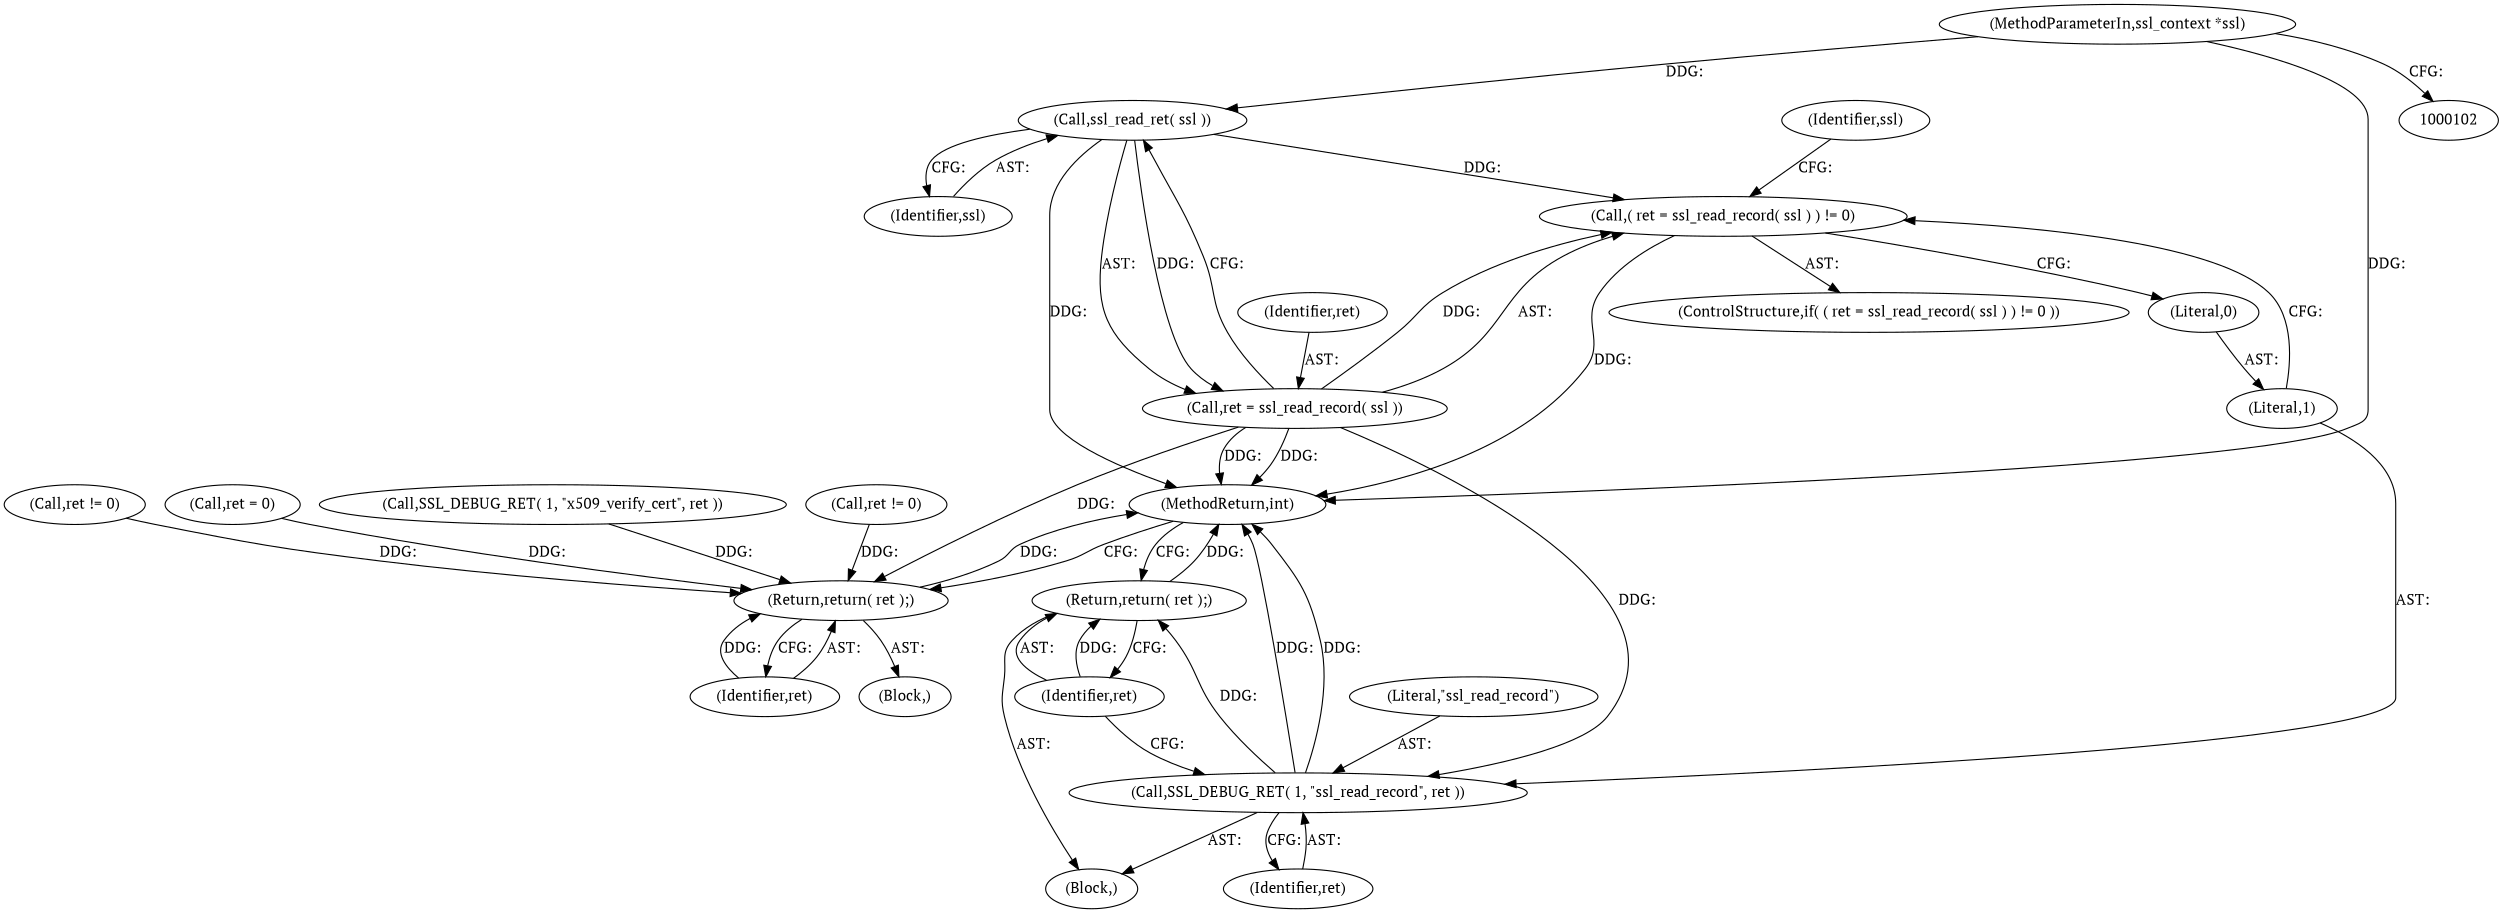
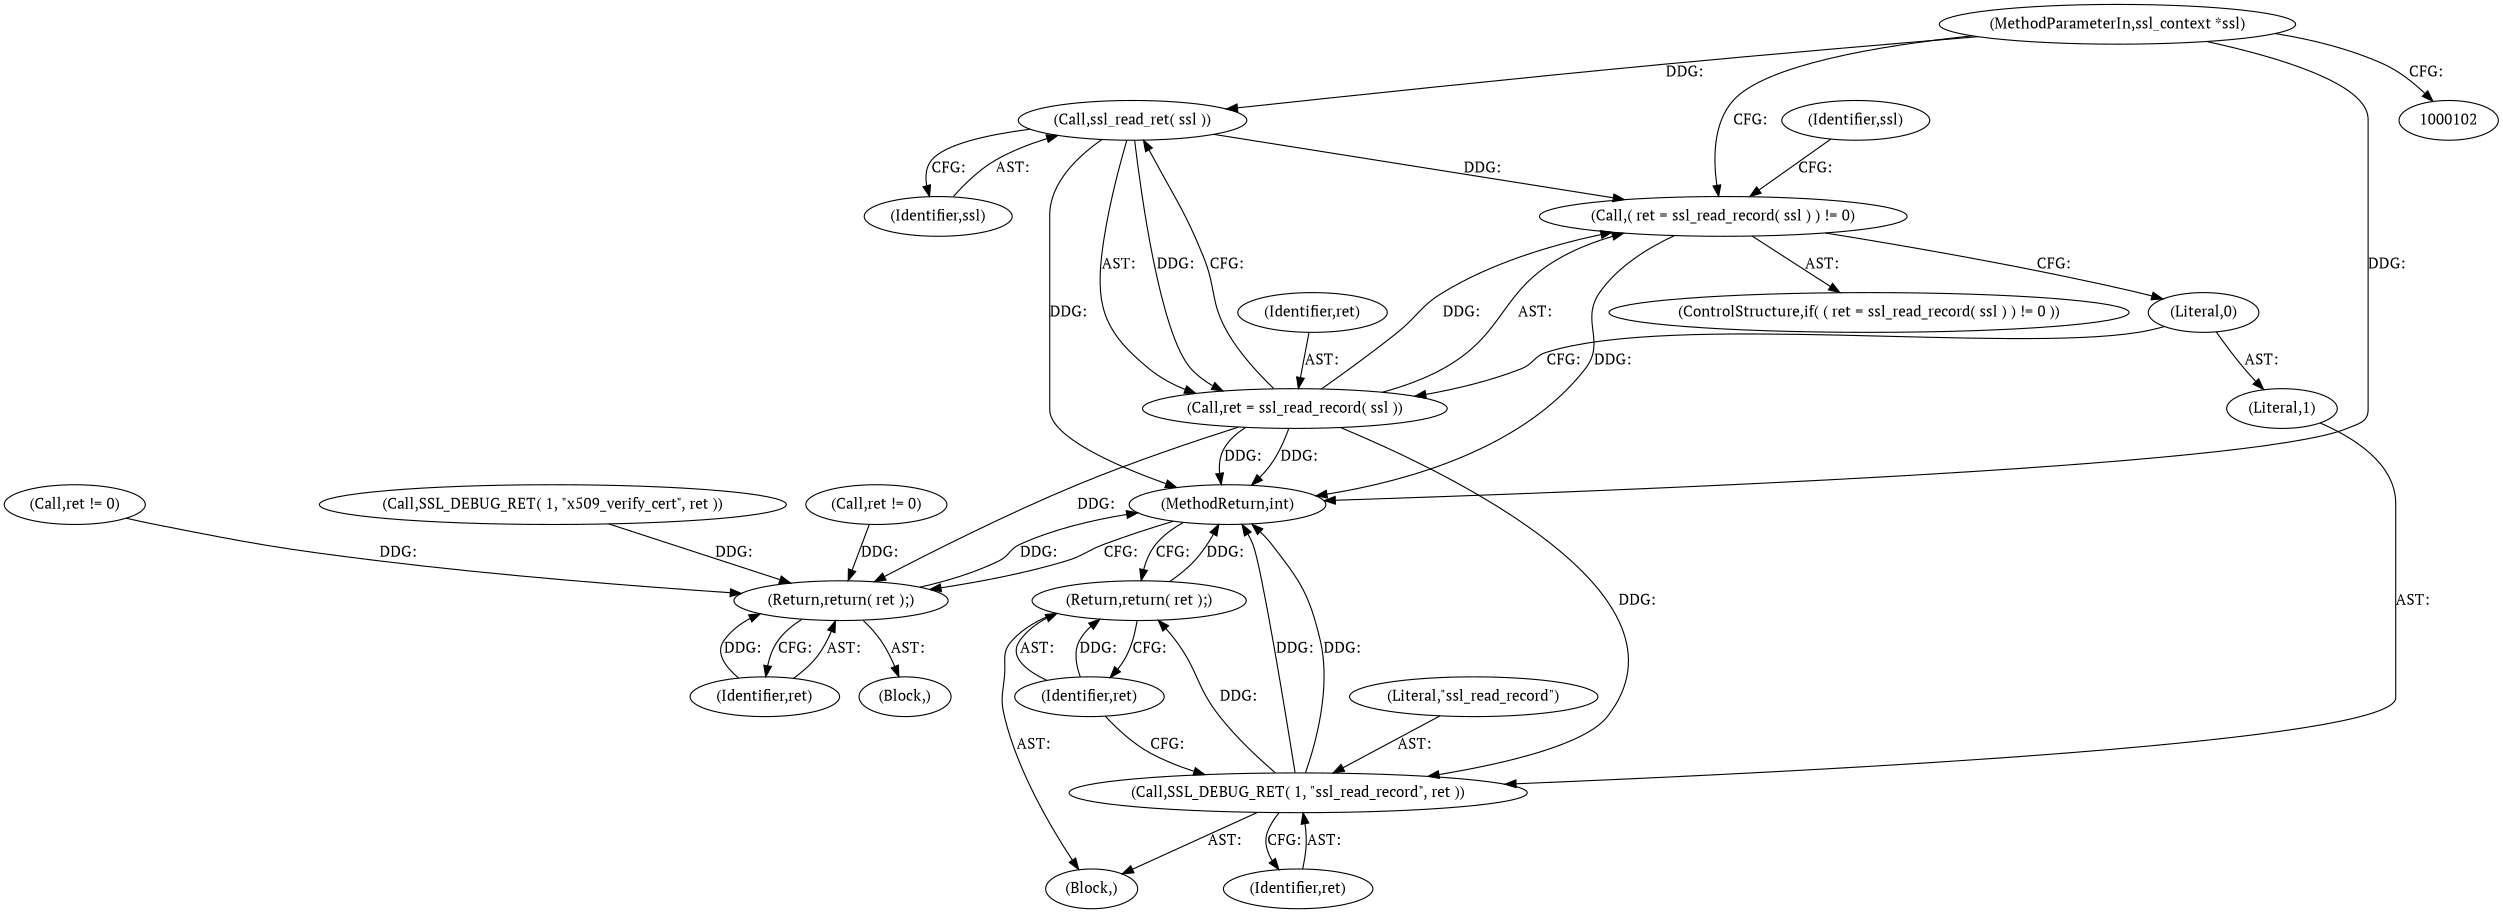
edge "(Literal,1)" -> "(Call,( ret = ssl_read_record( ssl ) ) != 0)": now "(MethodParameterIn,ssl_context *ssl)" -> "(Call,( ret = ssl_read_record( ssl ) ) != 0)"
edge "(Literal,0)" -> "(Call,ret = ssl_read_record( ssl ))": added, label "CFG:"
node "(Call,ret = 0)": removed
